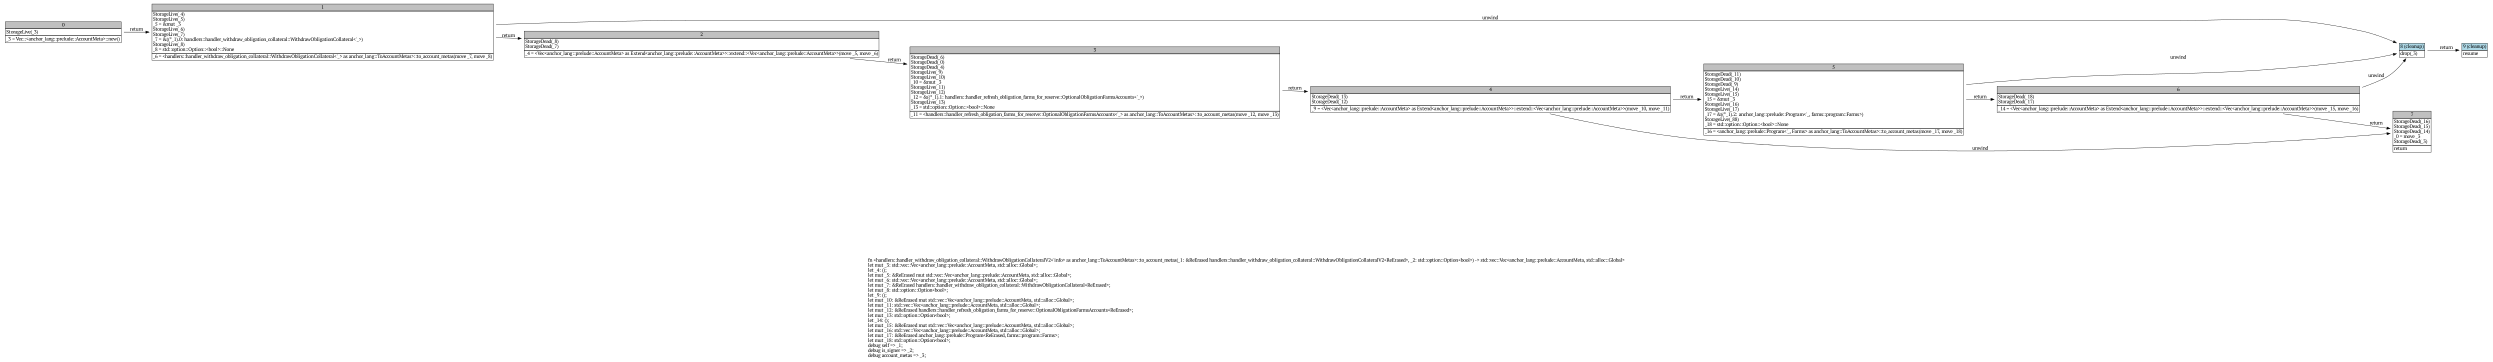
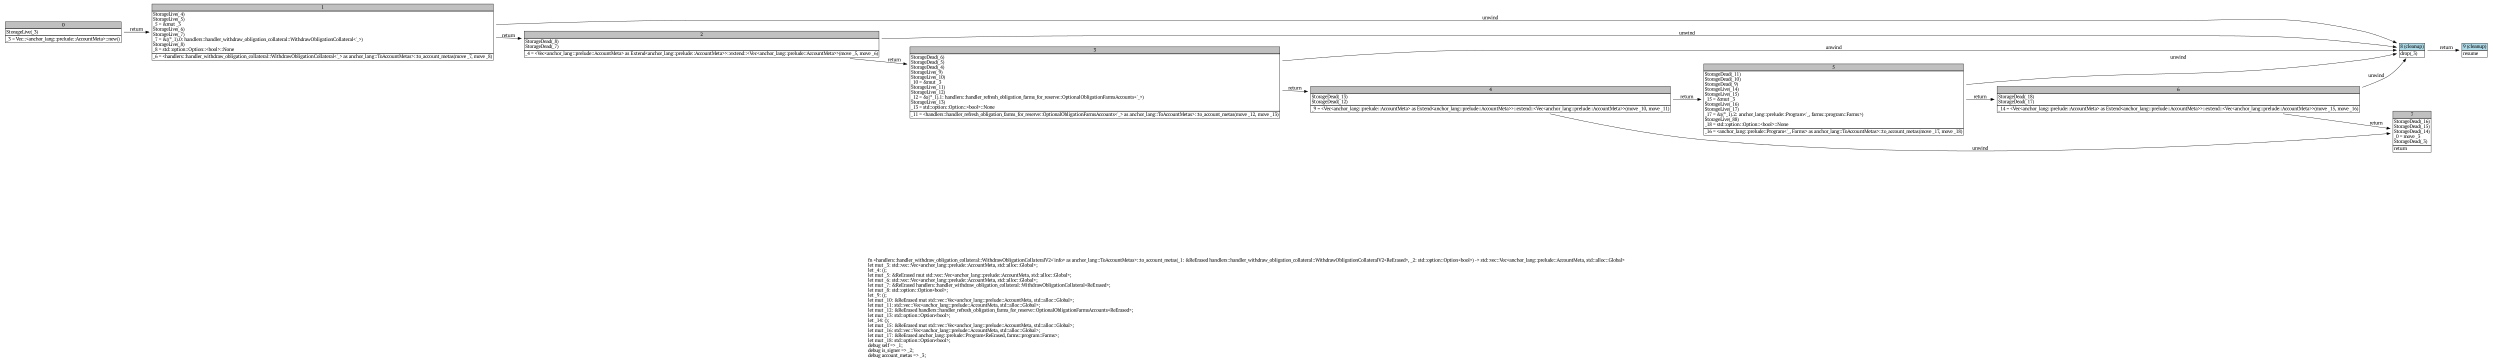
edge "2" -> "8 (cleanup)": added, label "unwind"
edge "3" -> "8 (cleanup)": added, label "unwind"
node "3": text "StorageDead(_0)" -> "StorageDead(_5)"
